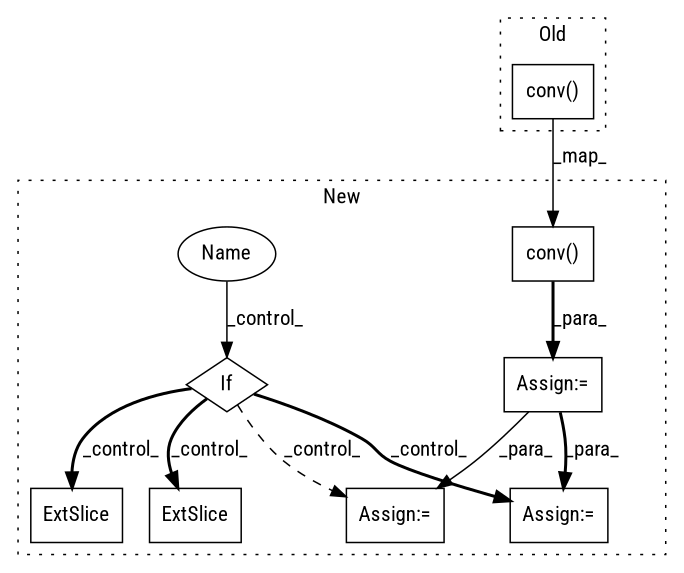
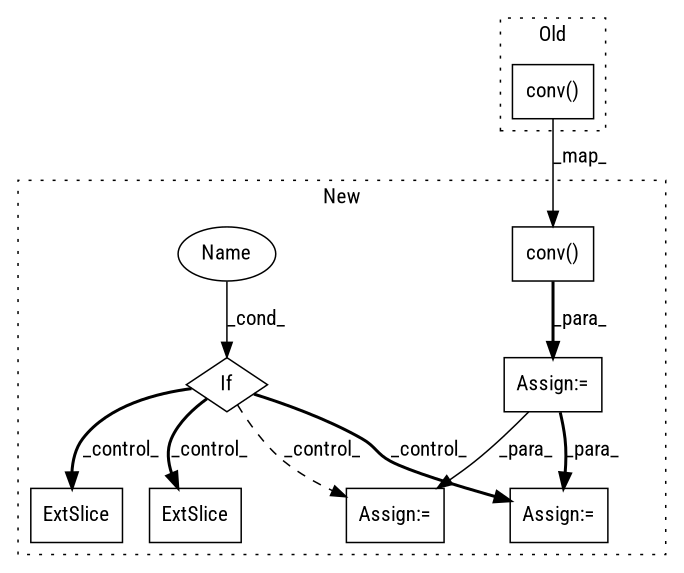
edge "Name" -> "If": label "_control_" -> "_cond_"
